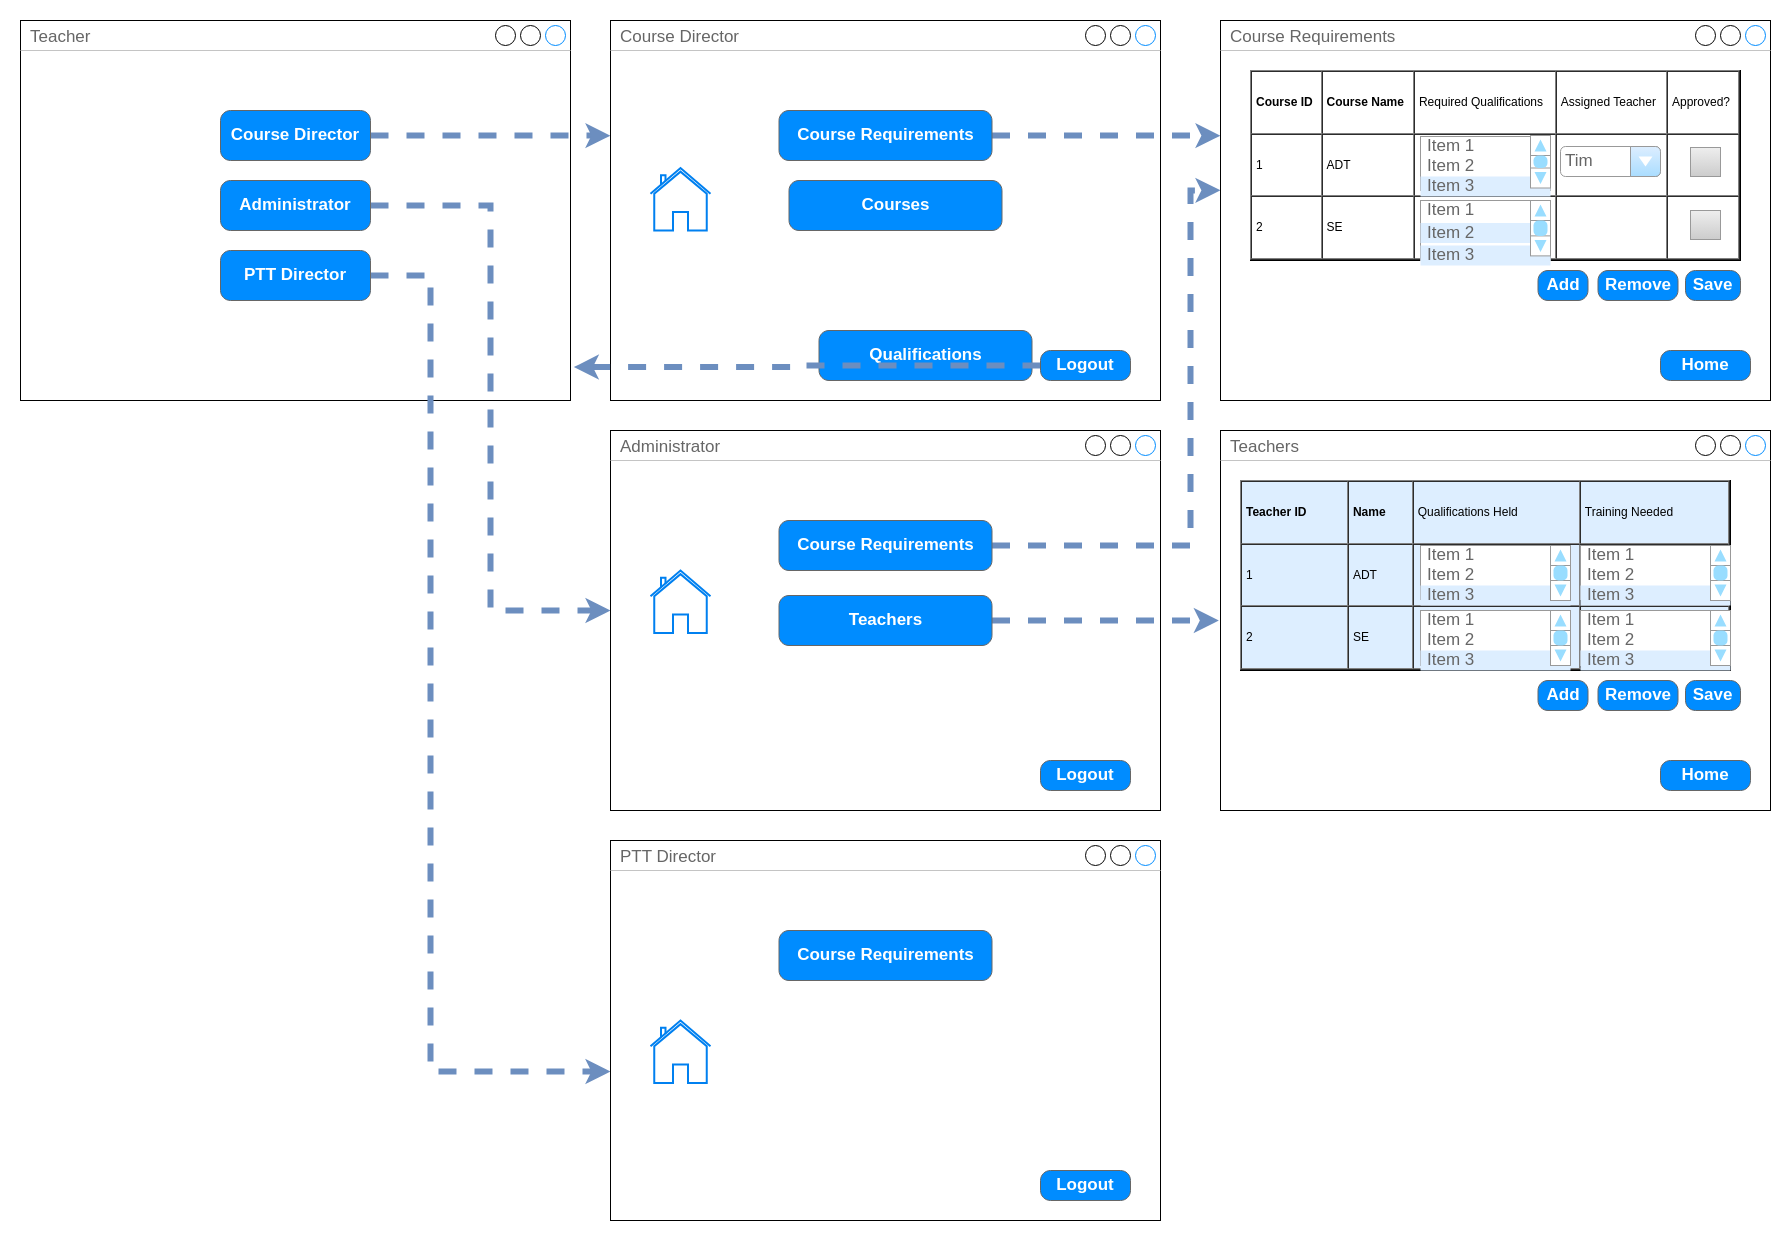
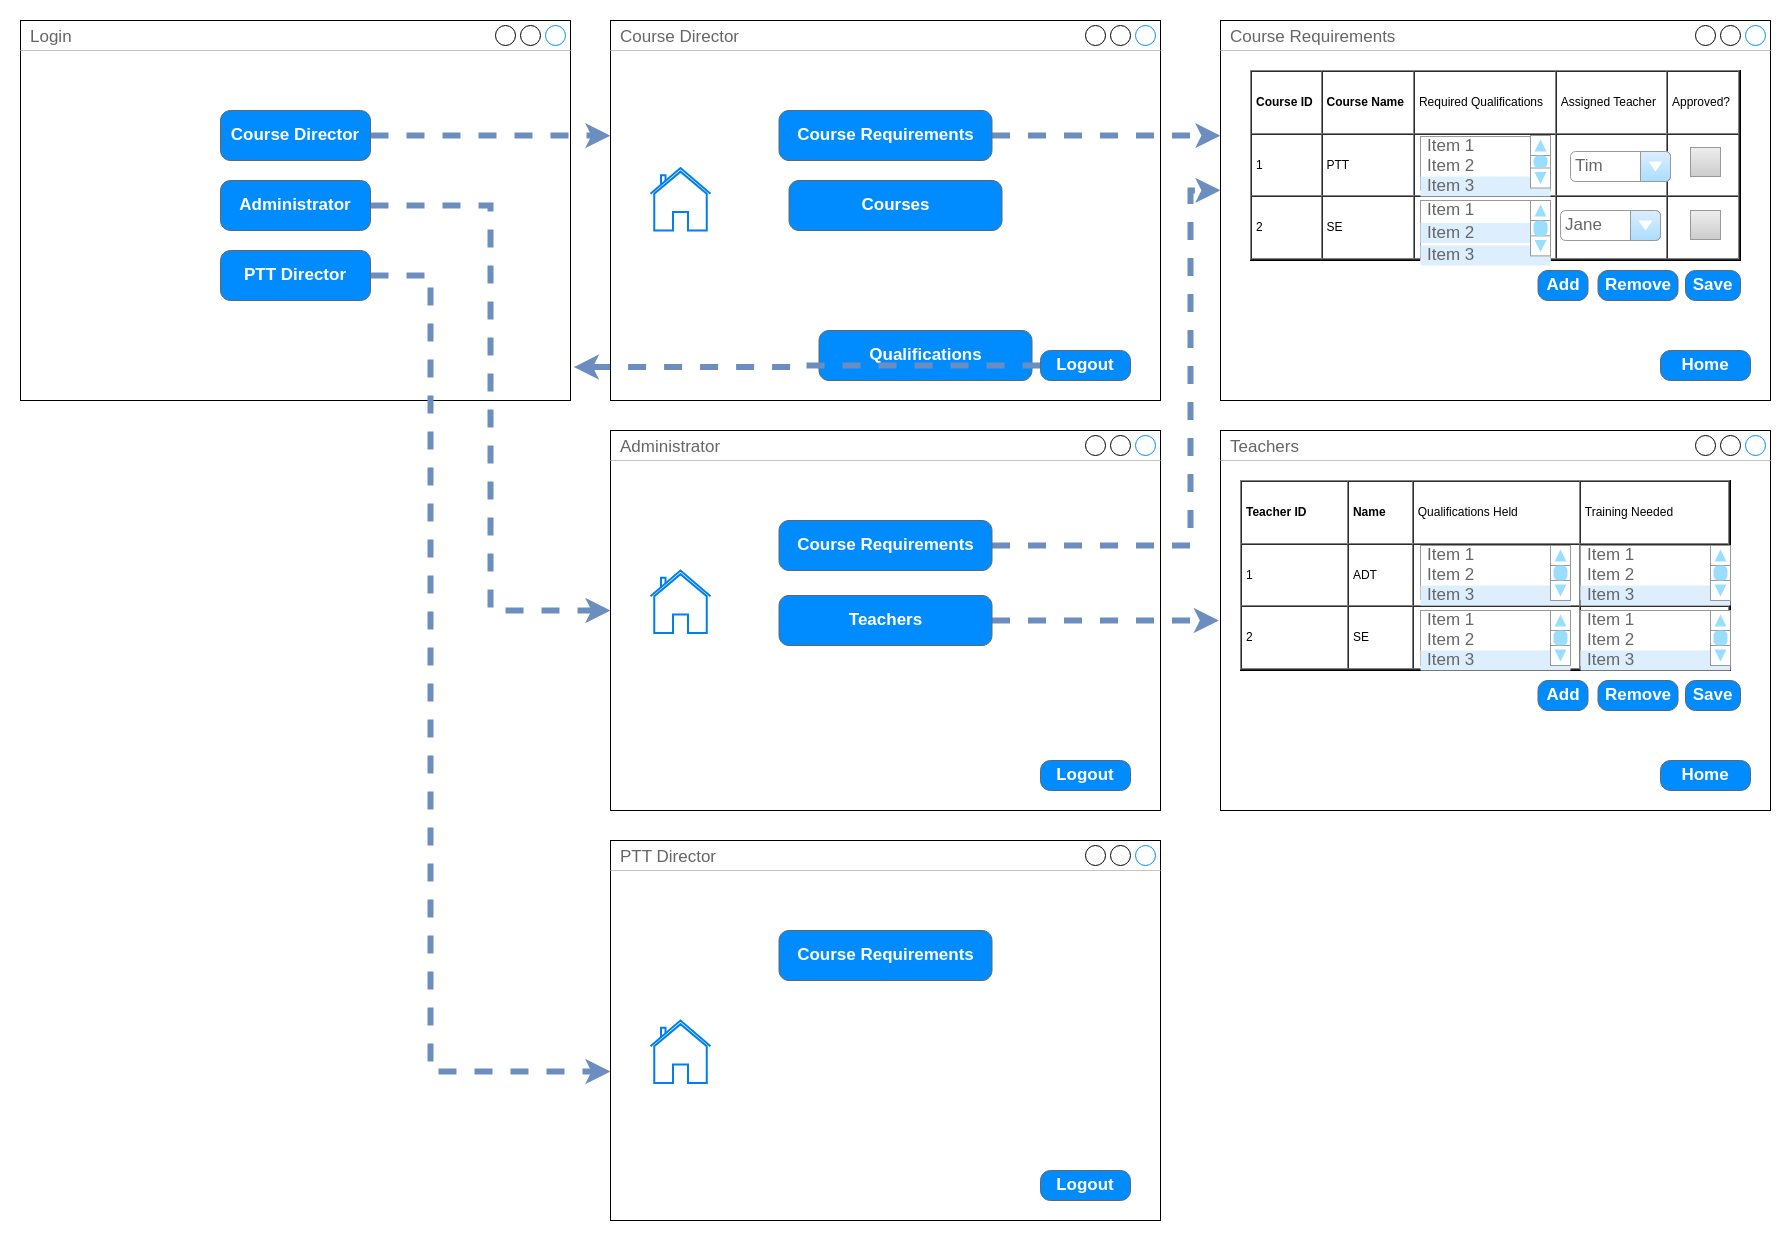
node "Teacher": label "Teacher" -> "Login"
node "Course IDCourse NameRequired Qualifications Assigned Teacher Approved? 1 ADT 2 SE": label "Course IDCourse NameRequired Qualifications Assigned Teacher Approved? 1 ADT 2 SE" -> "Course IDCourse NameRequired Qualifications Assigned Teacher Approved? 1 PTT 2 SE"
node "Tim": moved (1611, 162) -> (1621, 167)
node "Jane": added
node "Teacher IDNameQualifications Held Training Needed 1 ADT 2 SE": fillcolor #ddeeff -> #ffffff
